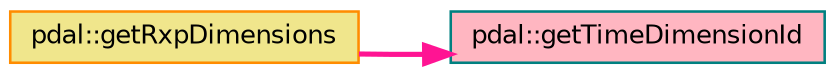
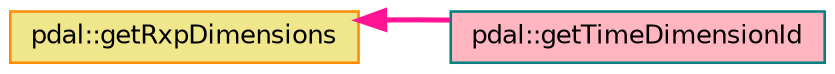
edge "pdal::getRxpDimensions" -> "pdal::getTimeDimensionId": reversed
